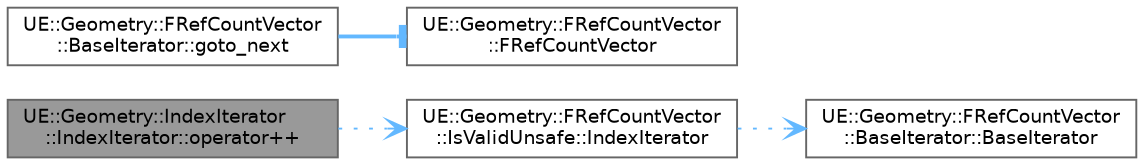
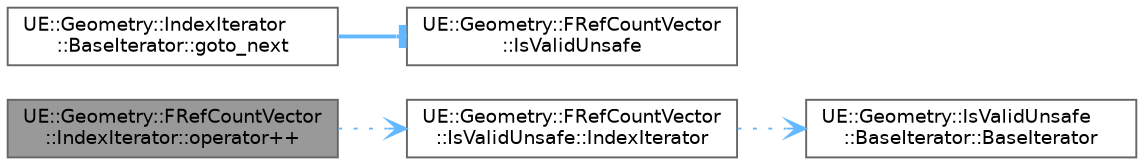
node "UE::Geometry::FRefCountVector ::BaseIterator::goto_next": label "UE::Geometry::FRefCountVector ::BaseIterator::goto_next" -> "UE::Geometry::IndexIterator ::BaseIterator::goto_next"
node "UE::Geometry::FRefCountVector ::FRefCountVector": label "UE::Geometry::FRefCountVector ::FRefCountVector" -> "UE::Geometry::FRefCountVector ::IsValidUnsafe"
node "UE::Geometry::IndexIterator ::IndexIterator::operator++": label "UE::Geometry::IndexIterator ::IndexIterator::operator++" -> "UE::Geometry::FRefCountVector ::IndexIterator::operator++"
node "UE::Geometry::FRefCountVector ::BaseIterator::BaseIterator": label "UE::Geometry::FRefCountVector ::BaseIterator::BaseIterator" -> "UE::Geometry::IsValidUnsafe ::BaseIterator::BaseIterator"
